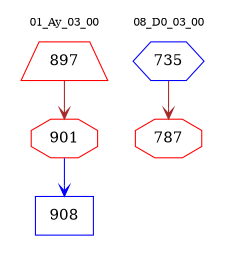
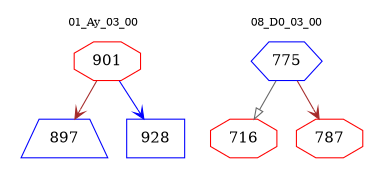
node "897": color red -> blue
node "735": label "735" -> "775"
edge "897" -> "901": reversed
node "716": added
node "908": label "908" -> "928"
